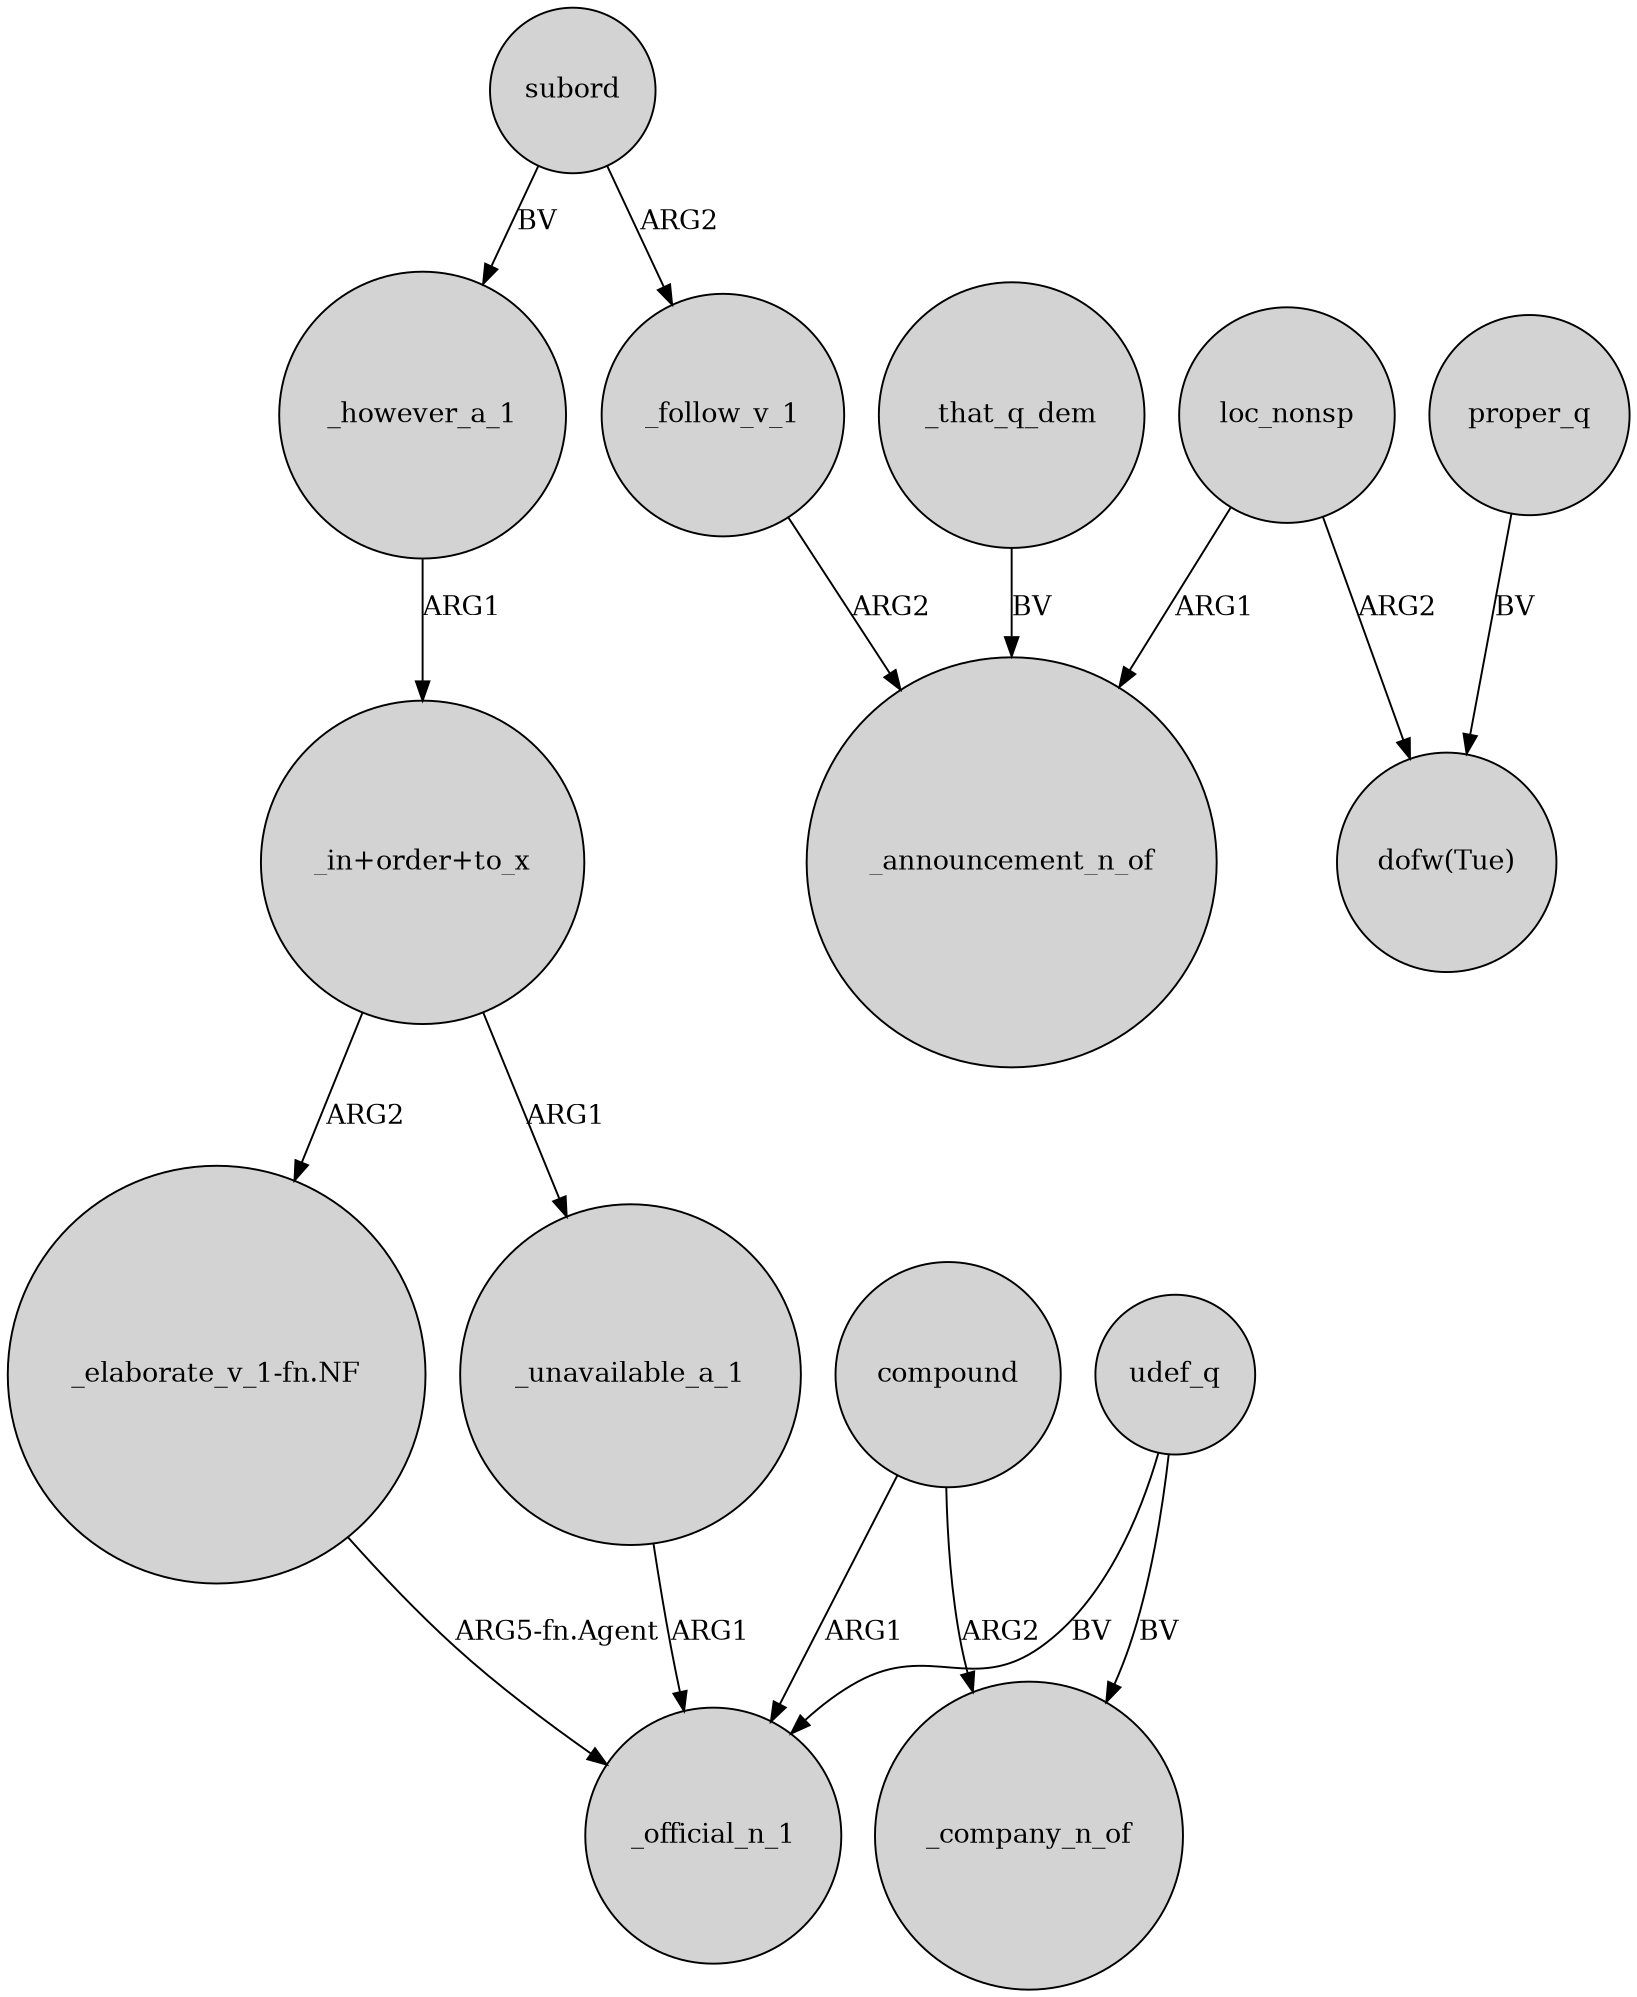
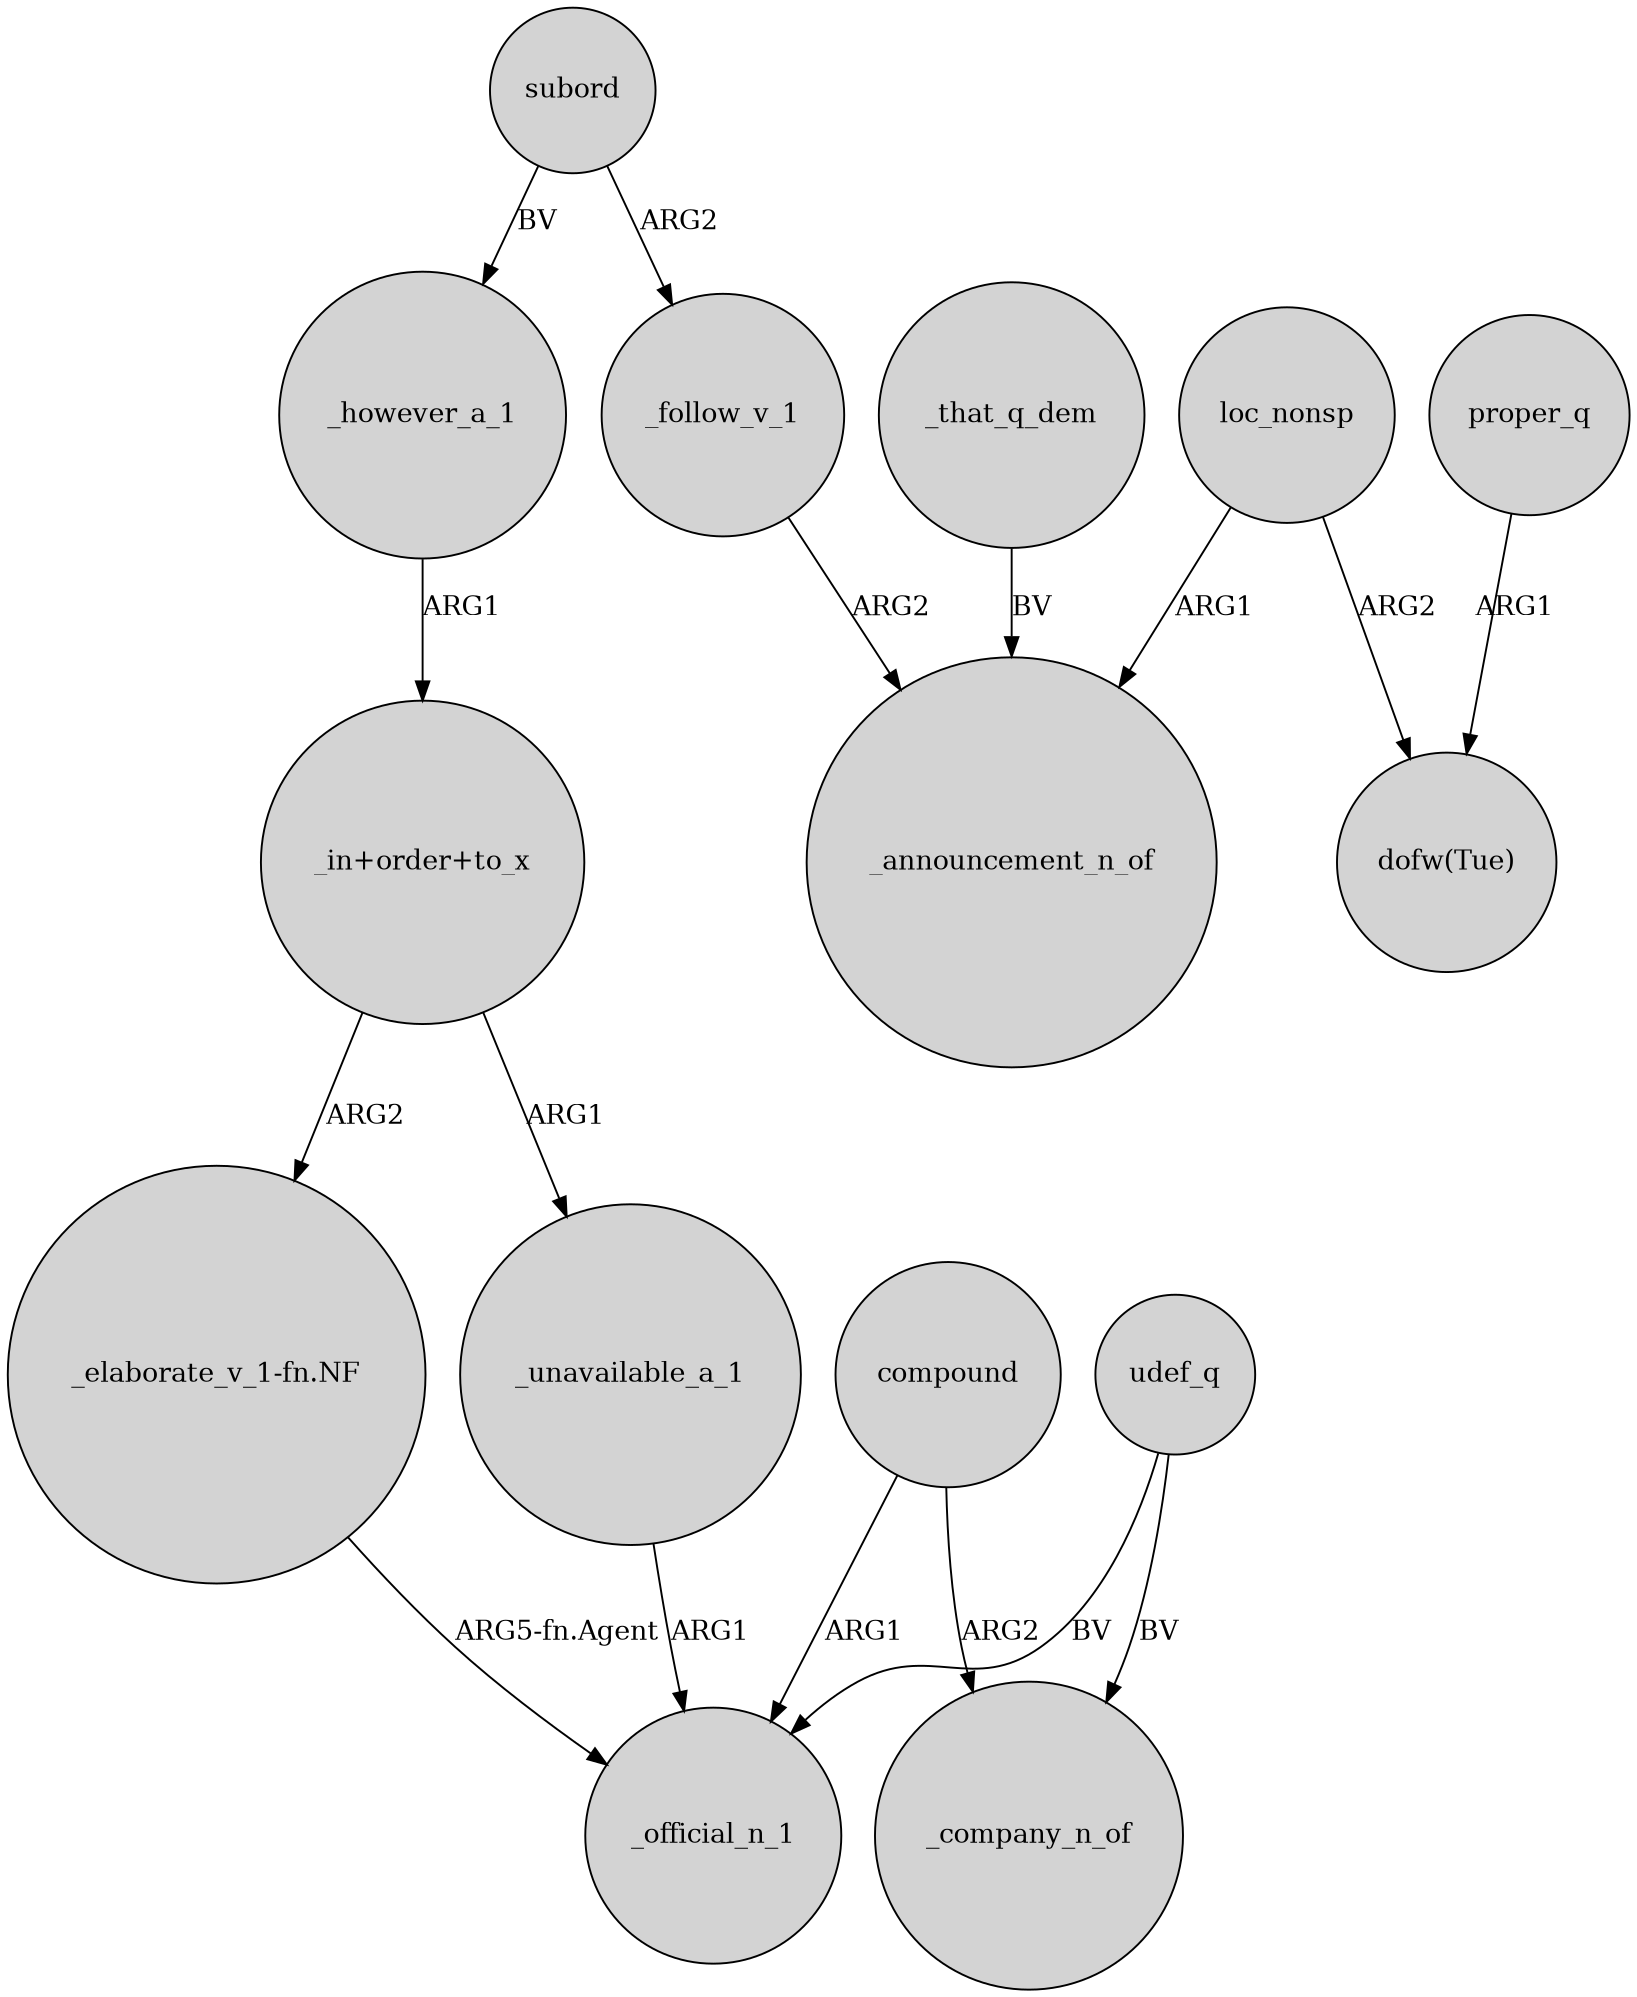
edge "proper_q" -> "dofw(Tue)": label "BV" -> "ARG1"
